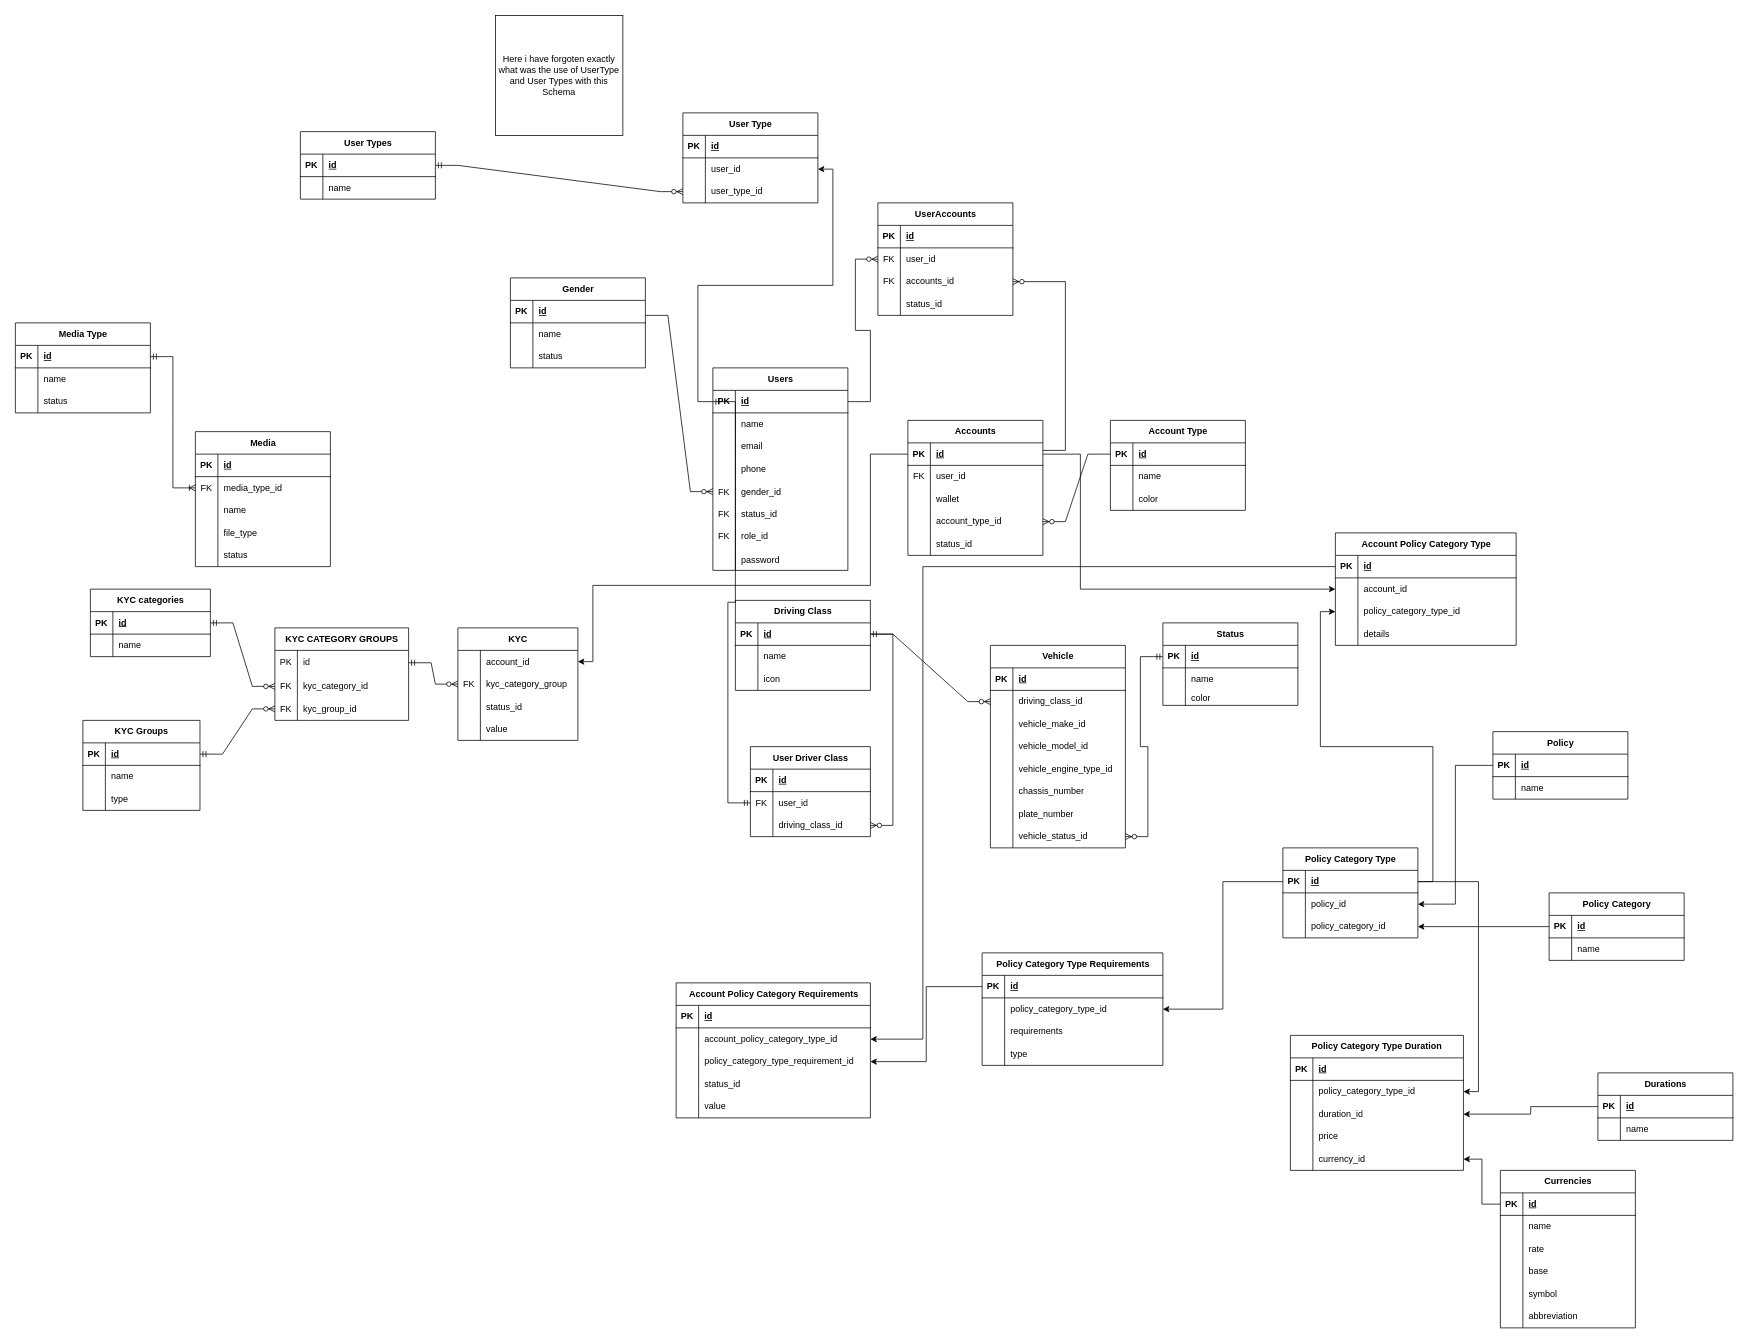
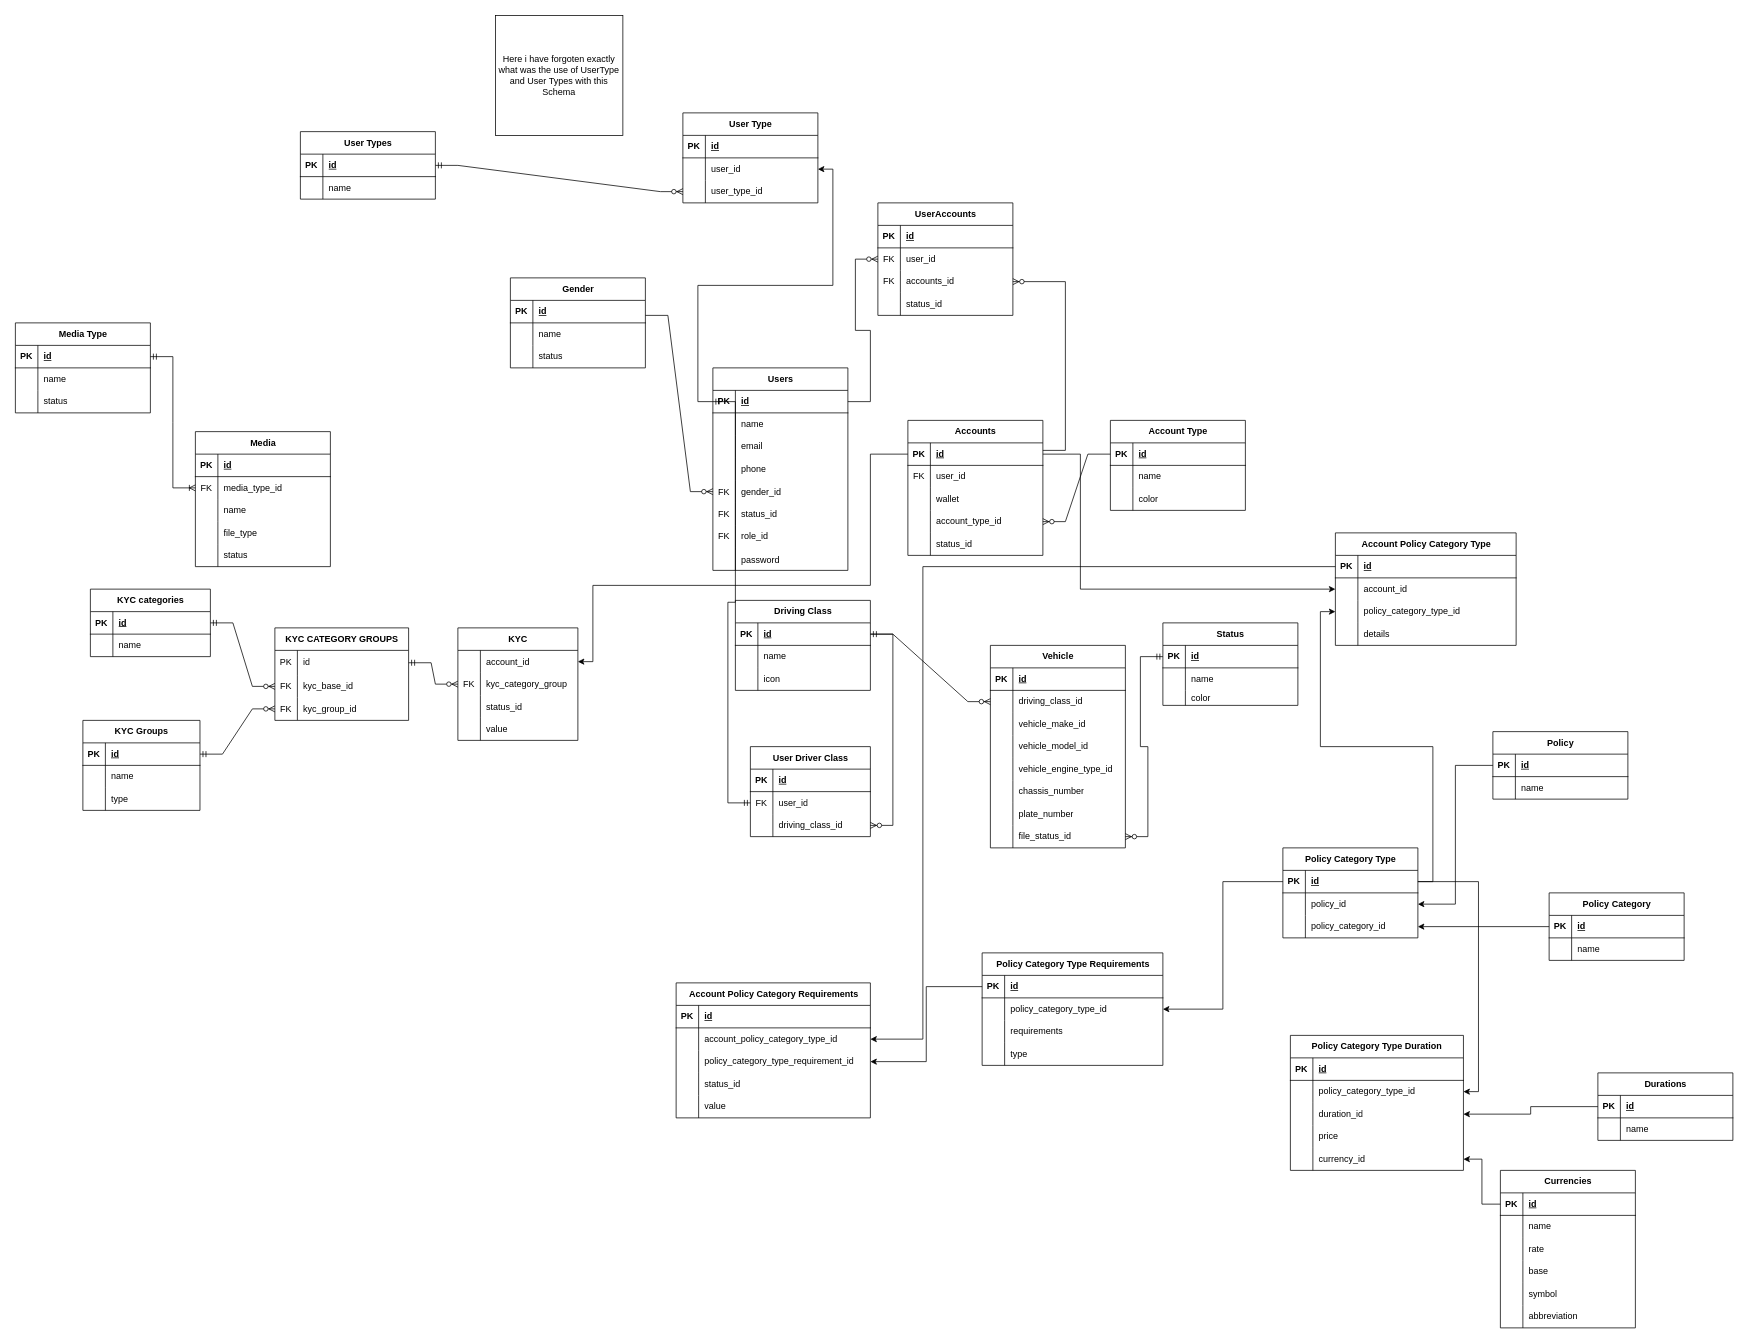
node "kyc_category_id": label "kyc_category_id" -> "kyc_base_id"
node "vehicle_status_id": label "vehicle_status_id" -> "file_status_id"
